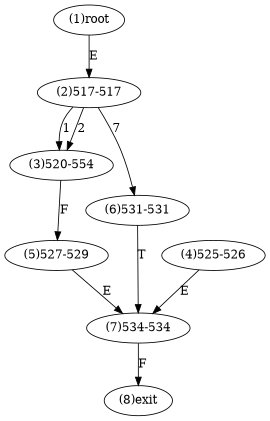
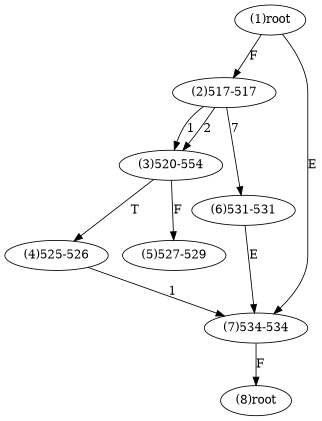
edge "(1)root" -> "(2)517-517": label "E" -> "F"
edge "(3)520-554" -> "(4)525-526": added, label "T"
edge "(6)531-531" -> "(7)534-534": label "T" -> "E"
edge "(5)527-529" -> "(7)534-534": now "(1)root" -> "(7)534-534"
edge "(4)525-526" -> "(7)534-534": label "E" -> "1"
node "(8)exit": label "(8)exit" -> "(8)root"
